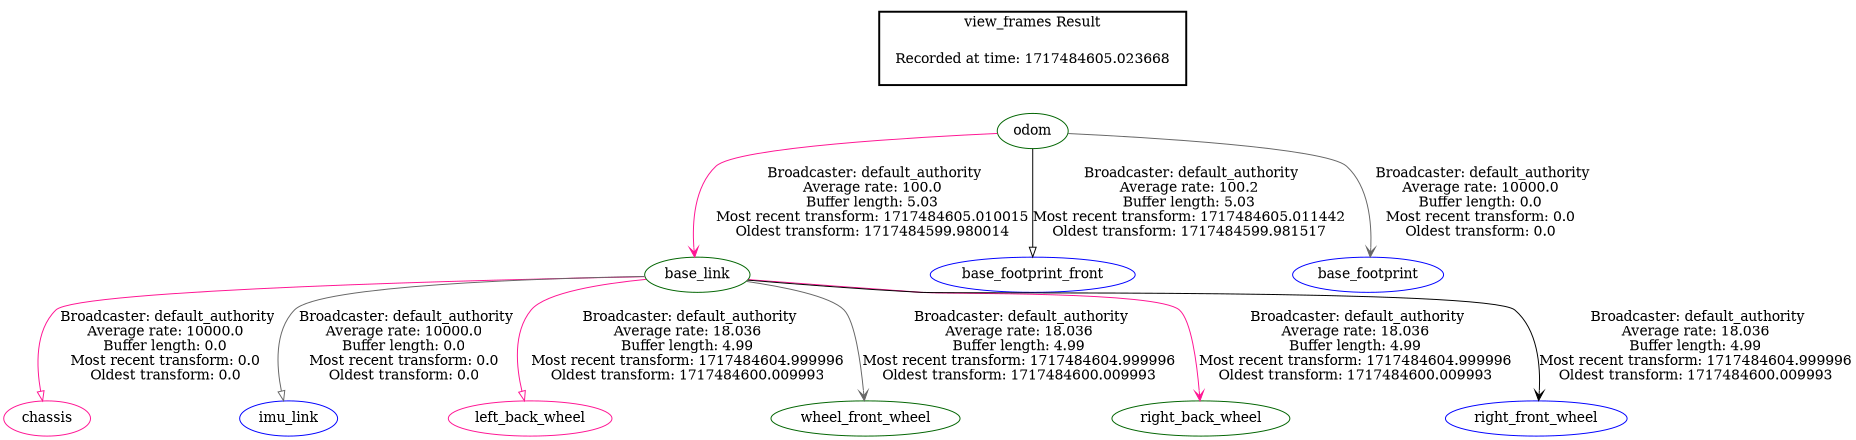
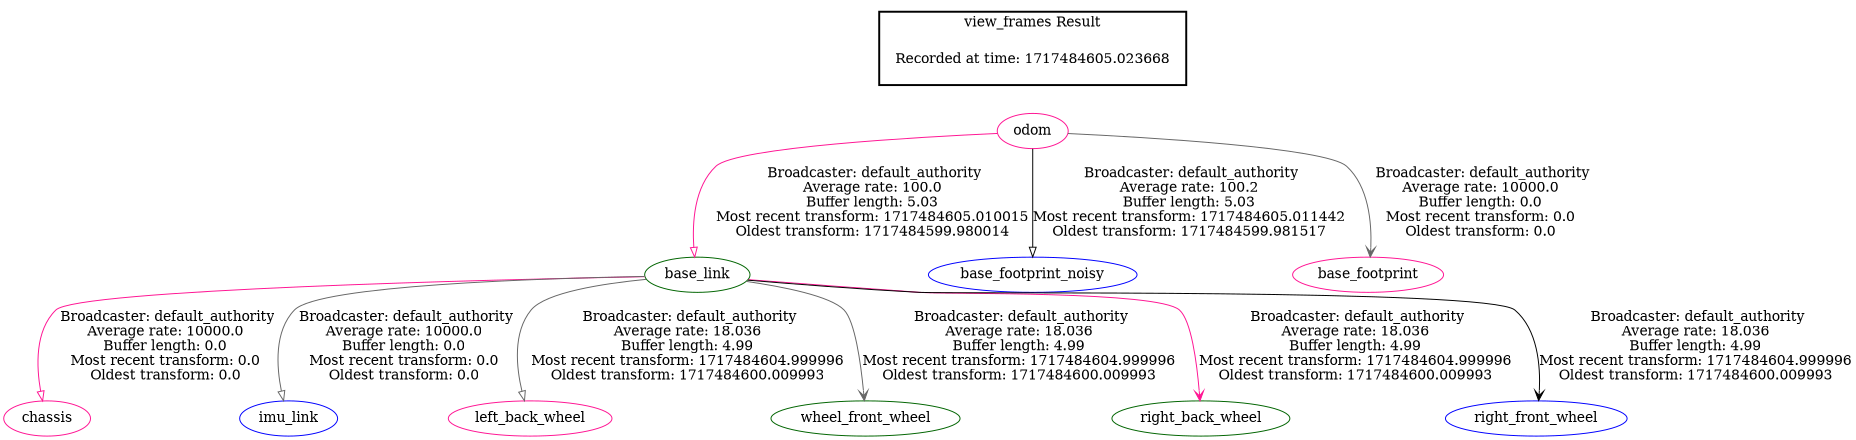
node "odom": color darkgreen -> deeppink
edge "odom" -> "base_link": arrowhead vee -> onormal
node "base_footprint_front": label "base_footprint_front" -> "base_footprint_noisy"
node "base_footprint": color blue -> deeppink
edge "base_link" -> "left_back_wheel": color deeppink -> gray40
